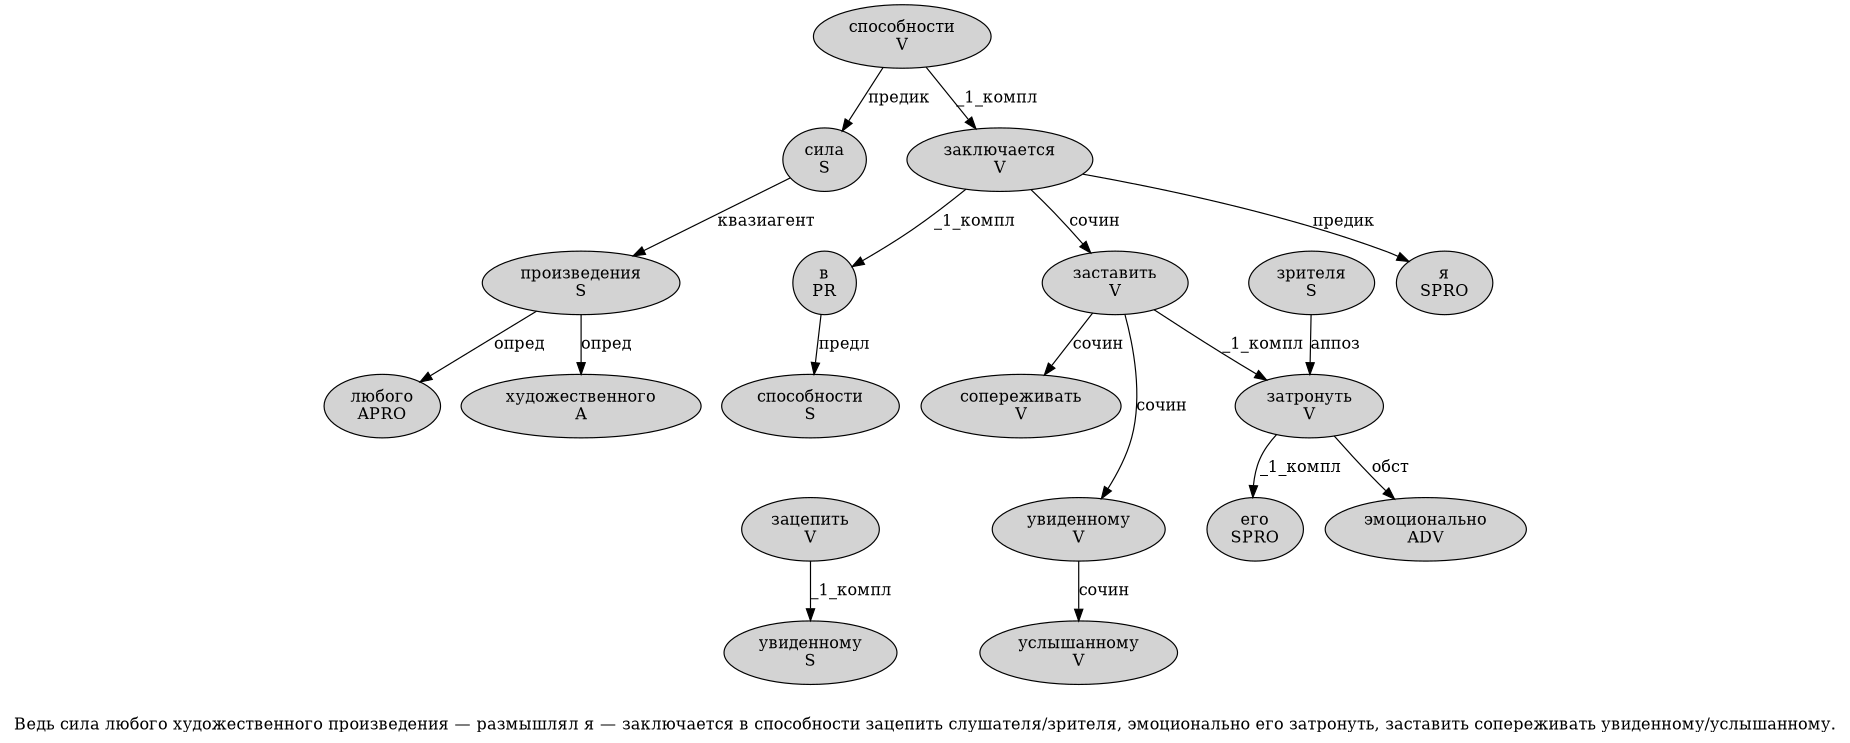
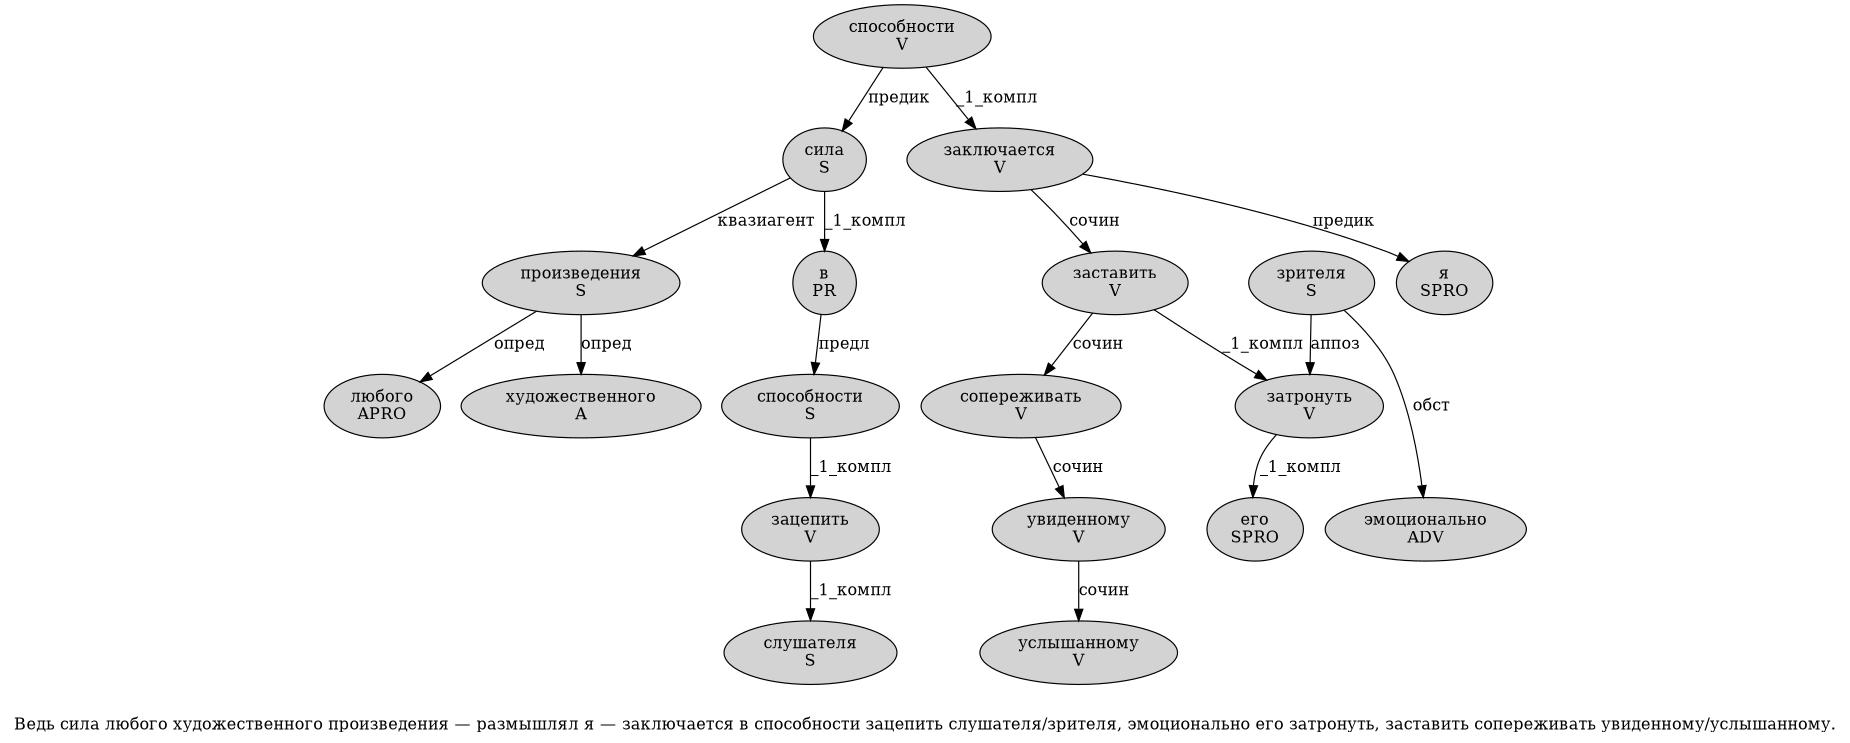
edge "заключается V" -> "в PR": now "сила S" -> "в PR"
edge "заставить V" -> "увиденному V": now "сопереживать V" -> "увиденному V"
edge "способности S" -> "зацепить V": added, label "_1_компл"
edge "затронуть V" -> "эмоционально ADV": now "зрителя S" -> "эмоционально ADV"
node "увиденному S": label "увиденному S" -> "слушателя S"
